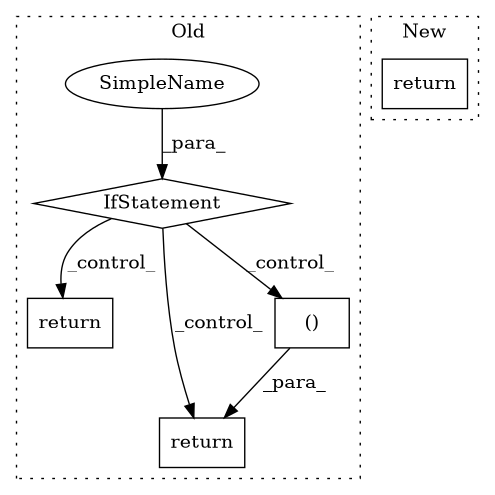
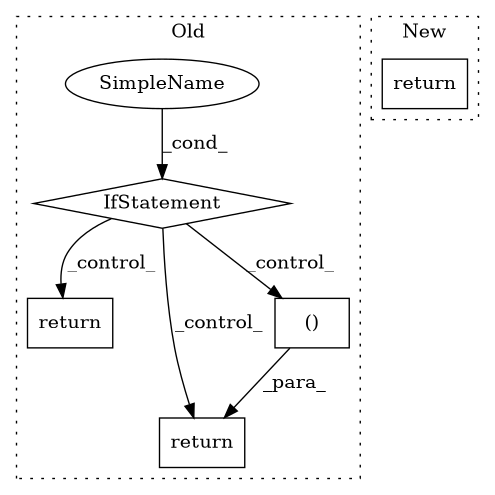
edge "SimpleName" -> "IfStatement": label "_para_" -> "_cond_"
